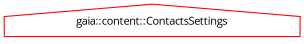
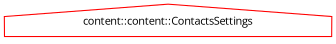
node "gaia::content::ContactsSettings": label "gaia::content::ContactsSettings" -> "content::content::ContactsSettings"
